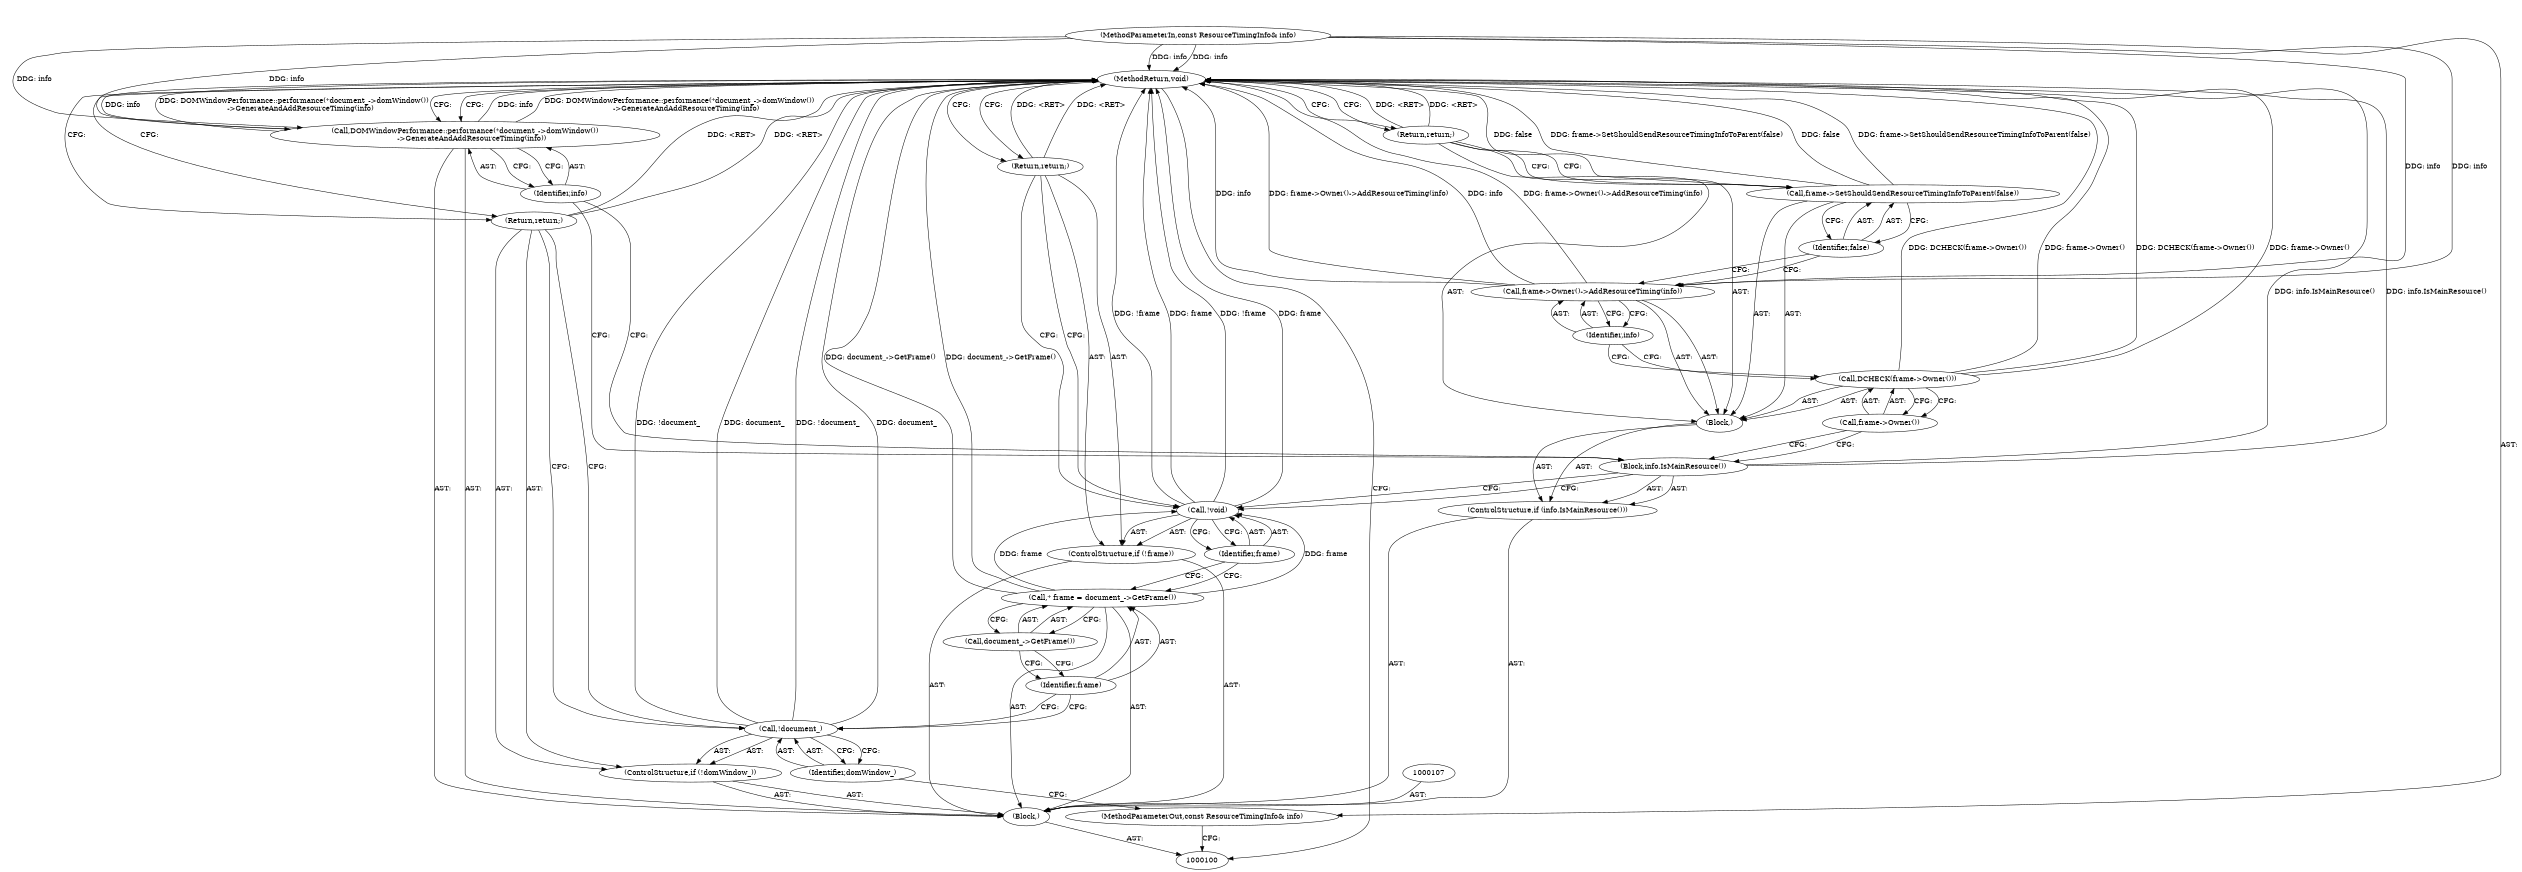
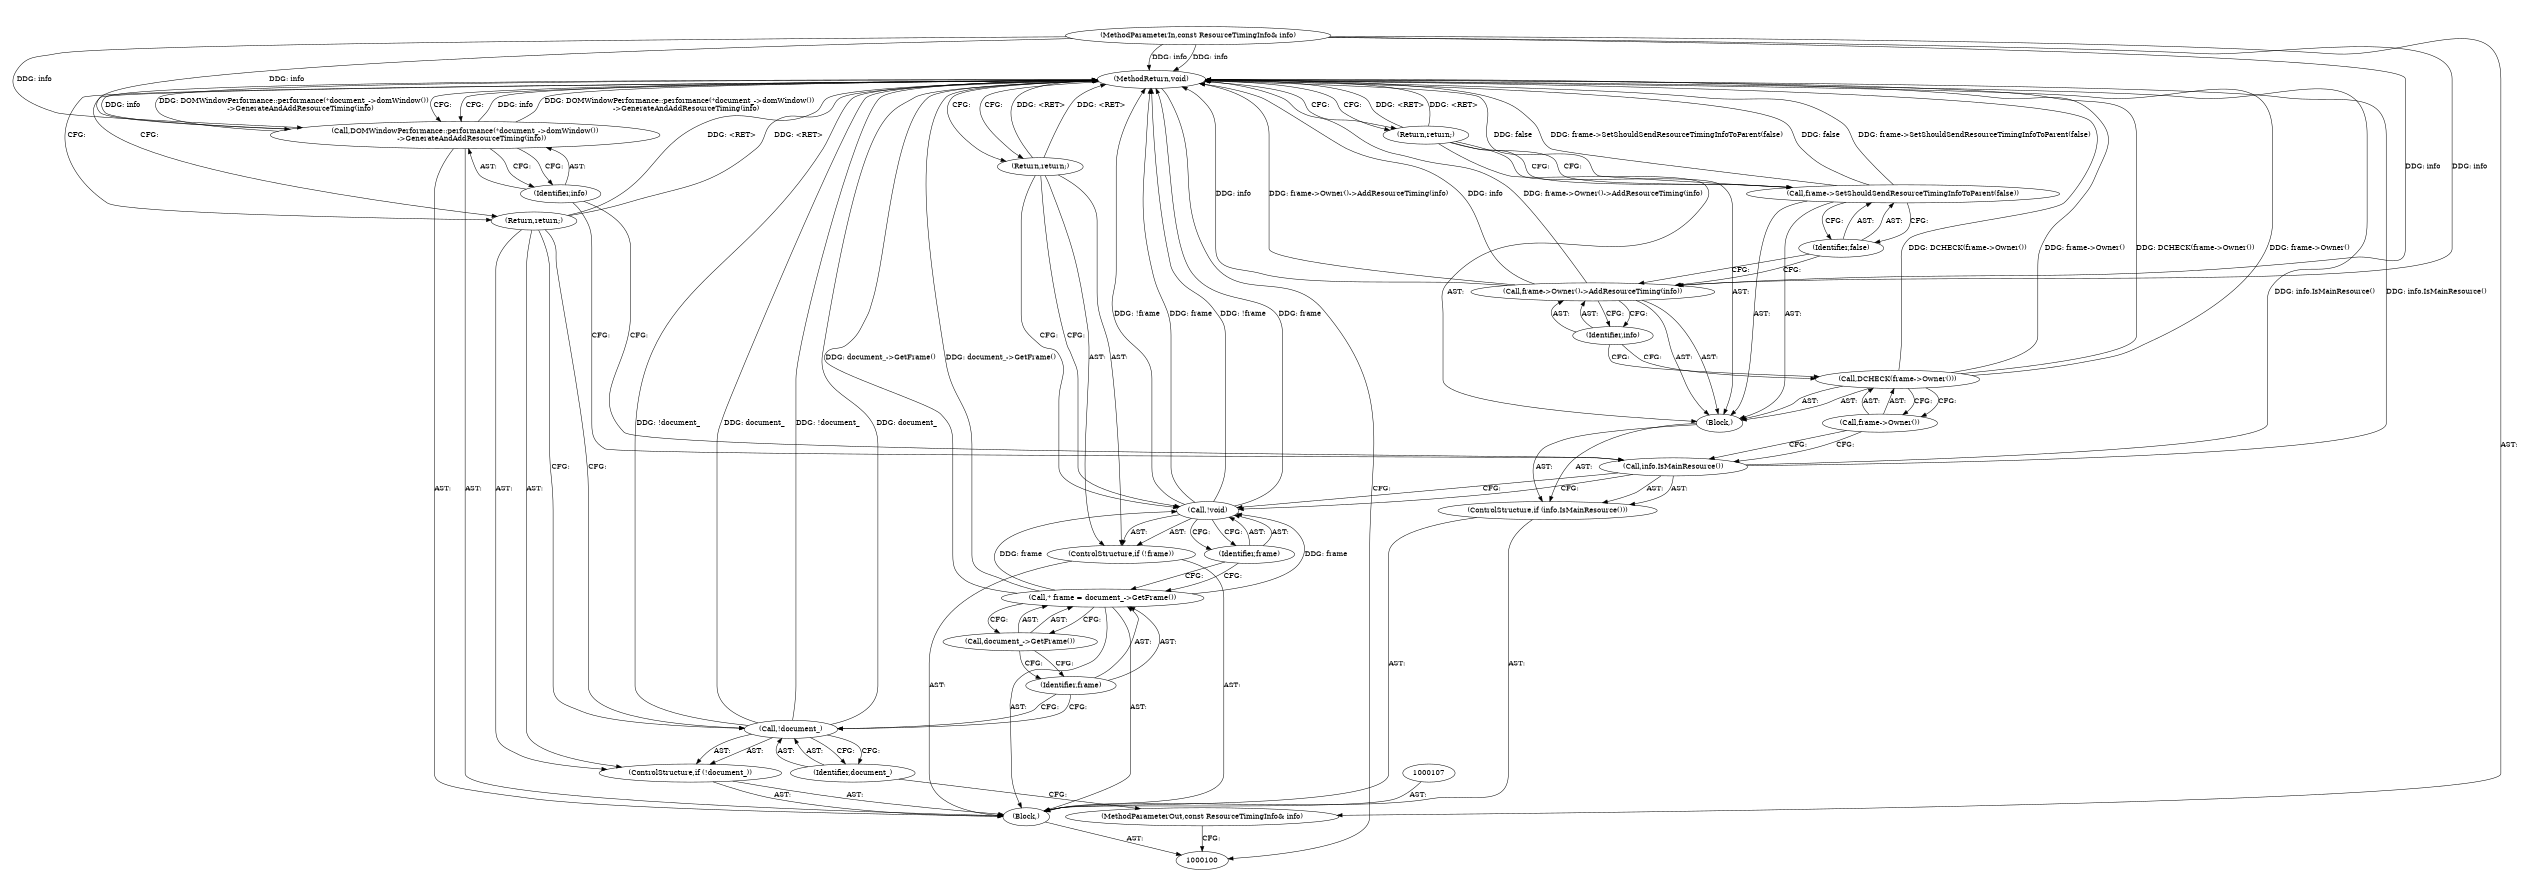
node "(Block,info.IsMainResource())": label "(Block,info.IsMainResource())" -> "(Call,info.IsMainResource())"
node "(ControlStructure,if (!domWindow_))": label "(ControlStructure,if (!domWindow_))" -> "(ControlStructure,if (!document_))"
node "(Identifier,domWindow_)": label "(Identifier,domWindow_)" -> "(Identifier,document_)"
